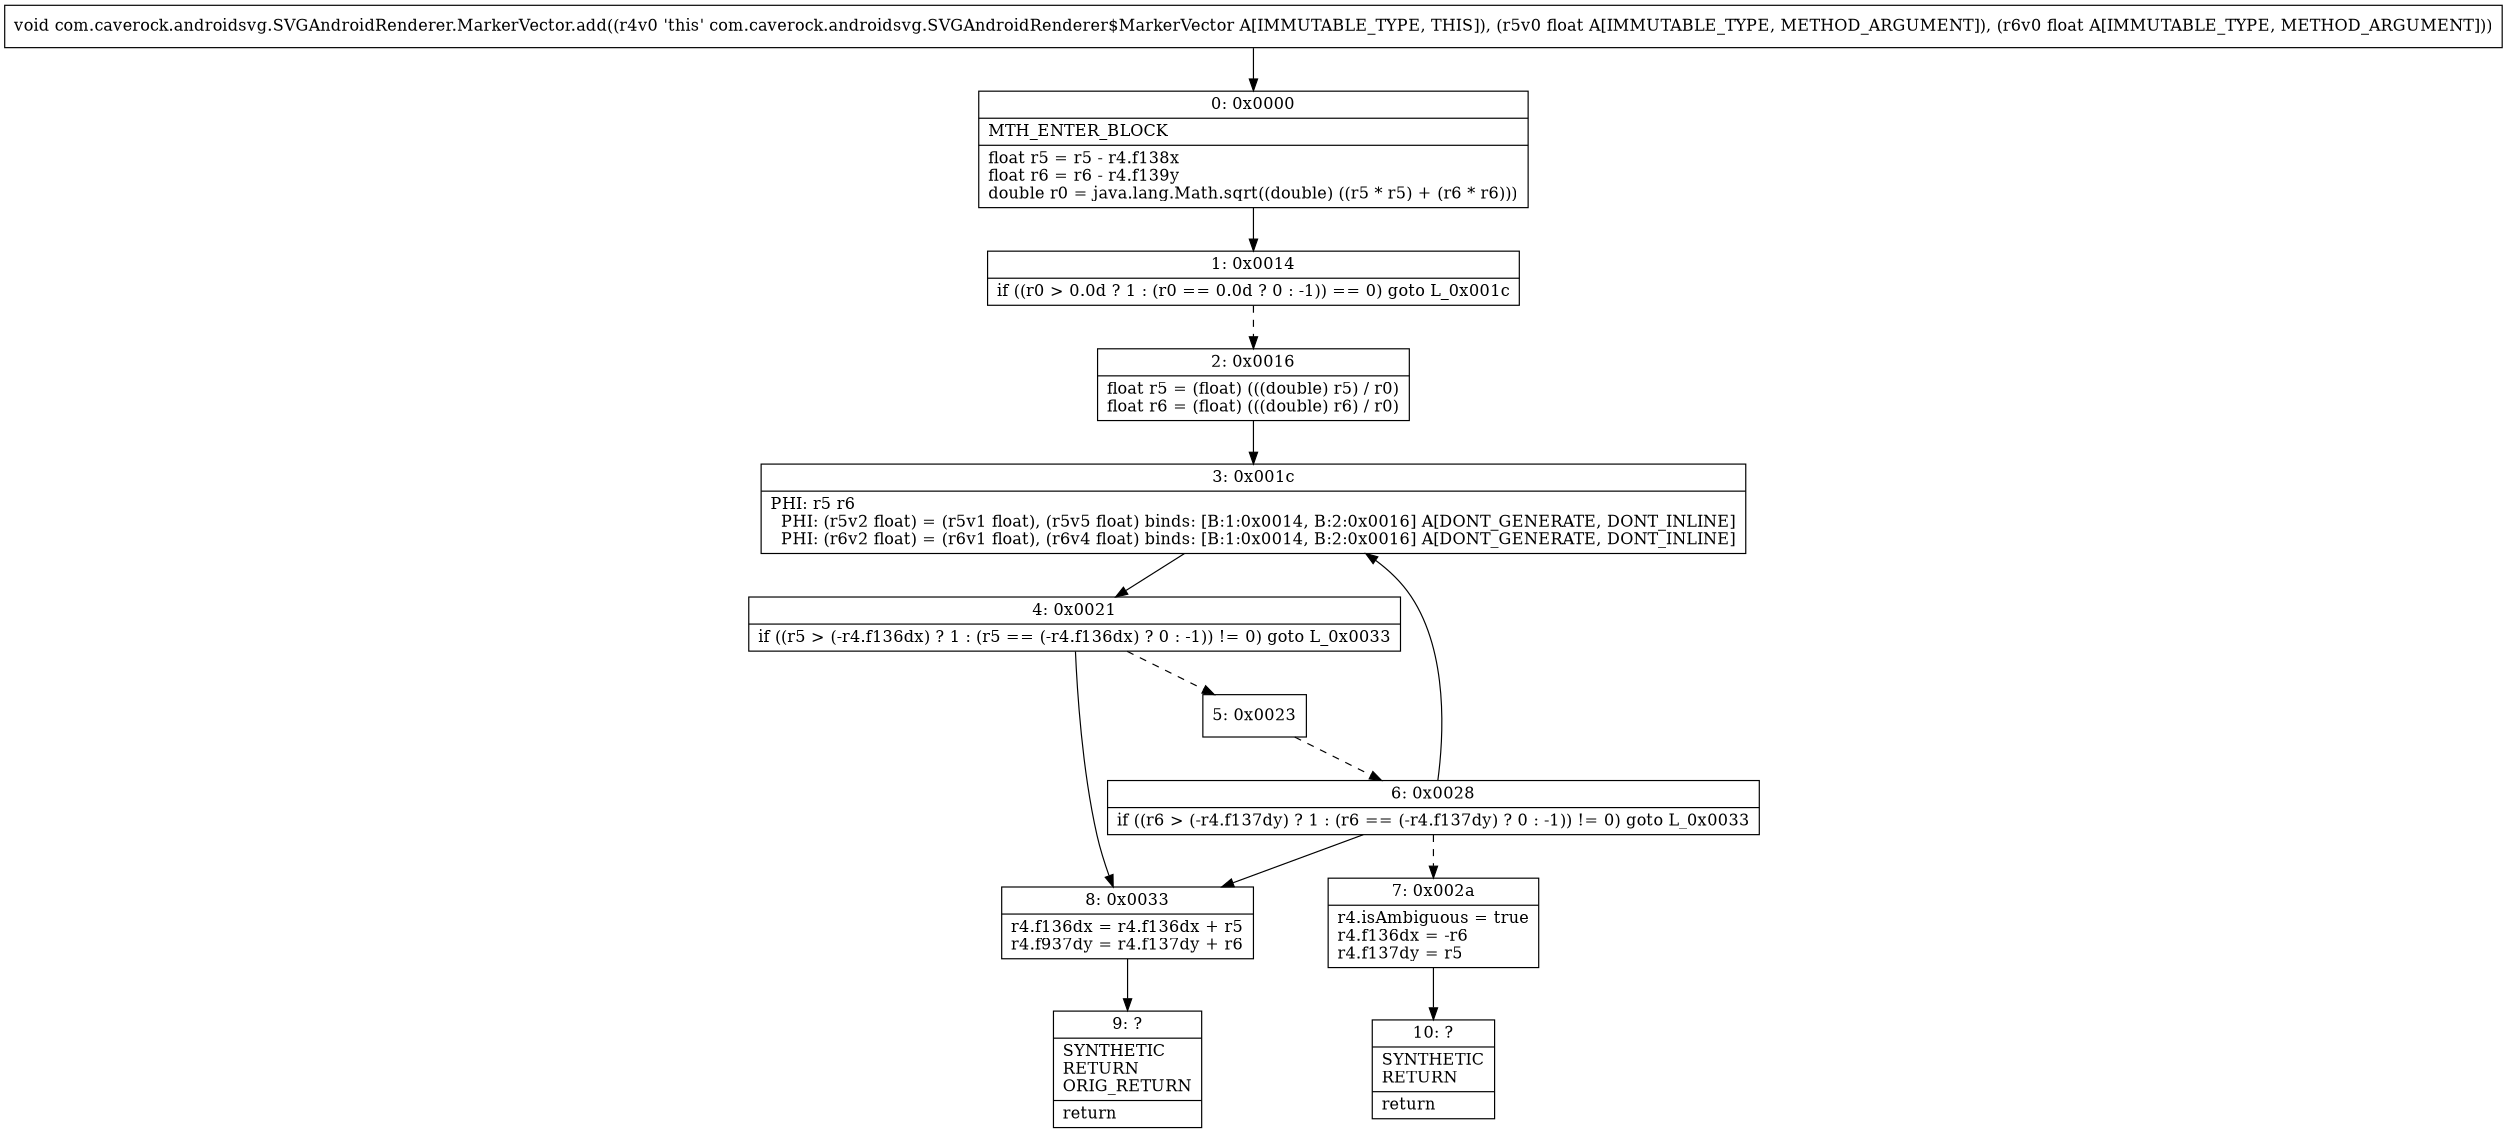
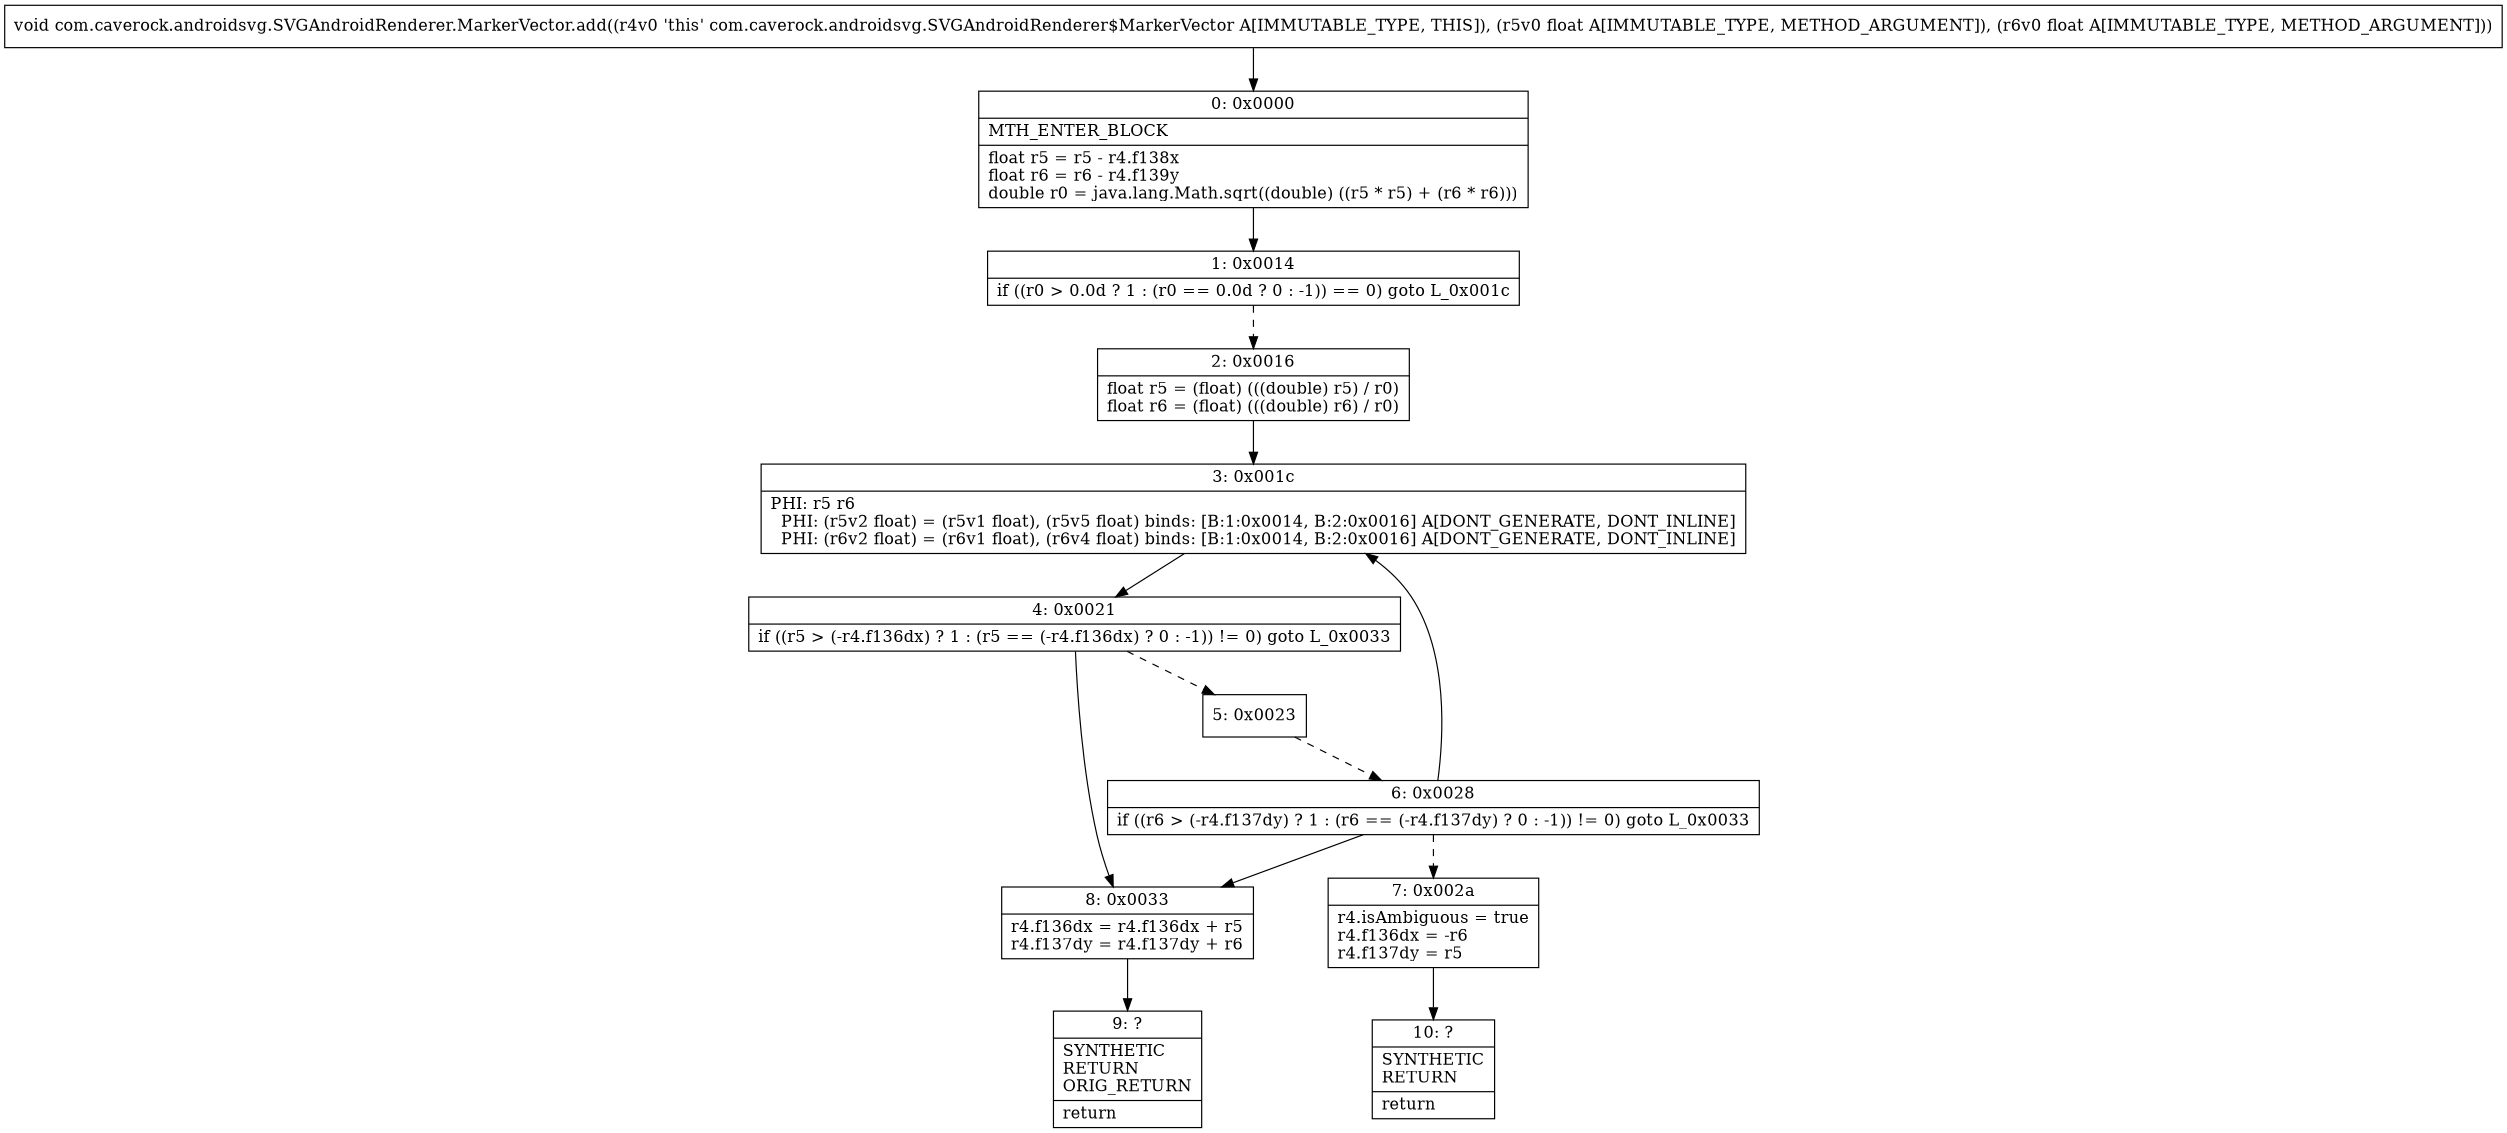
node "8: 0x0033": text "r4.f937dy = r4.f137dy + r6" -> "r4.f137dy = r4.f137dy + r6"
